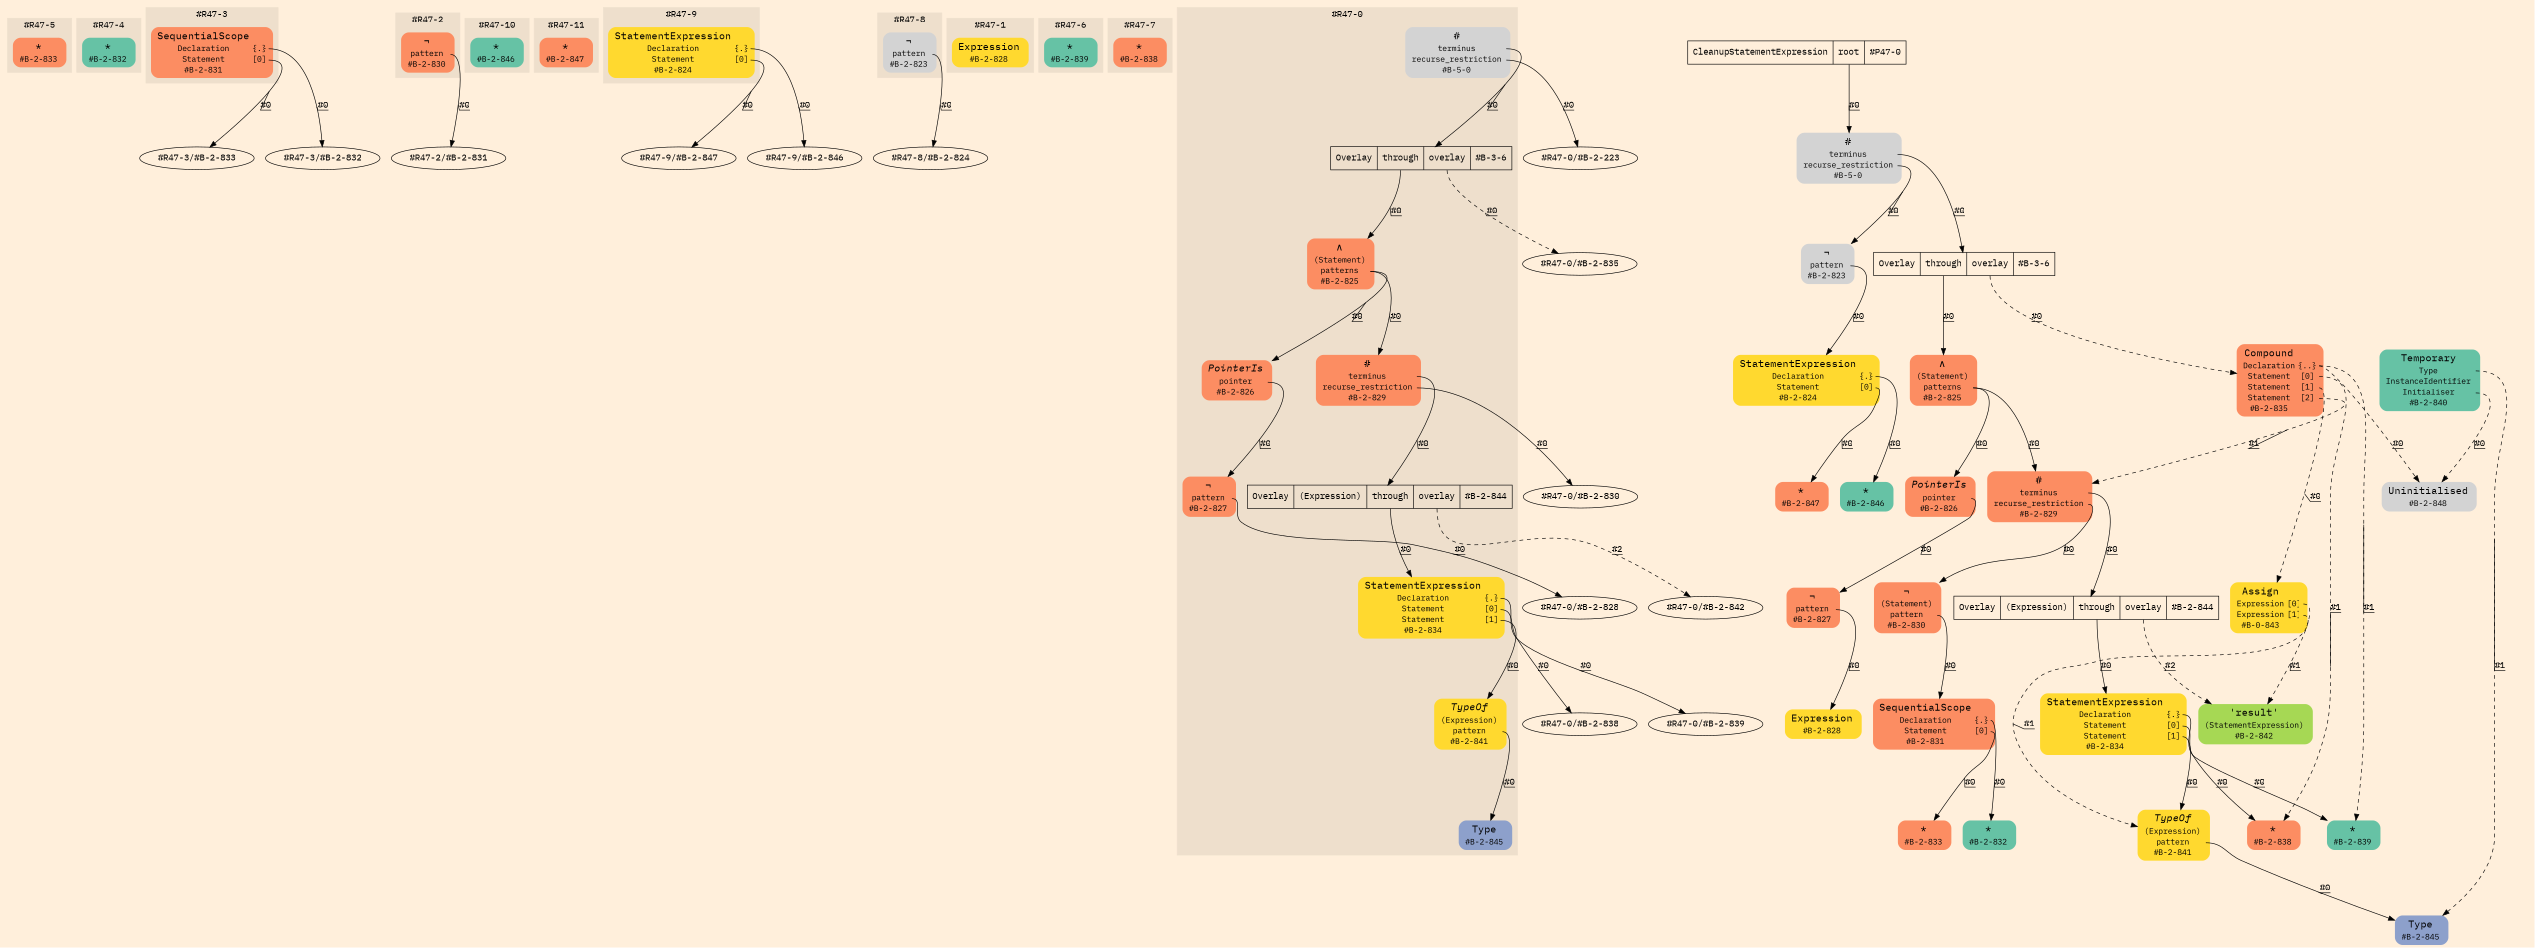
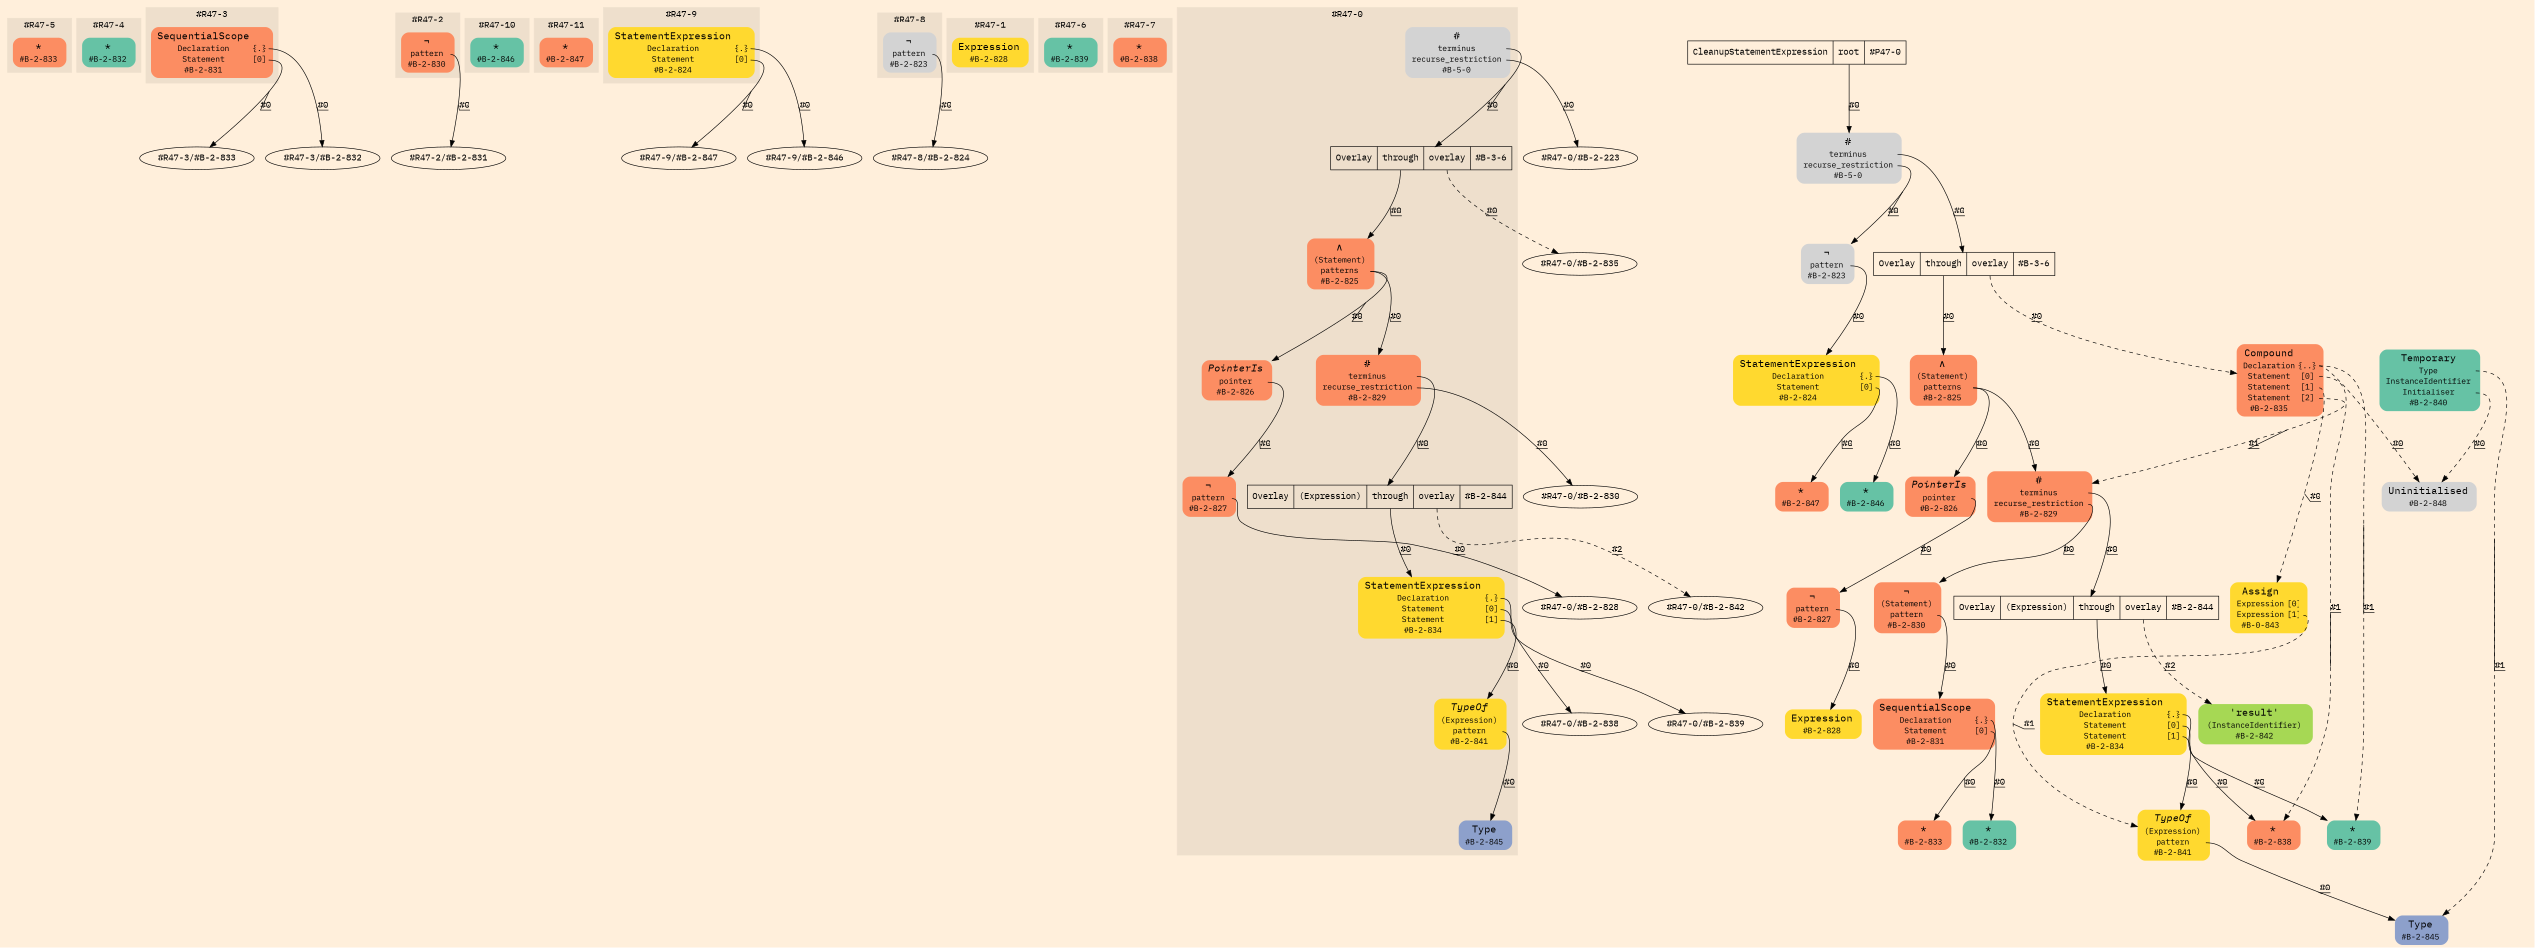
edge "Assign" -> "'result'": removed, label "#1"
node "'result'": text "(StatementExpression)" -> "(InstanceIdentifier)"
